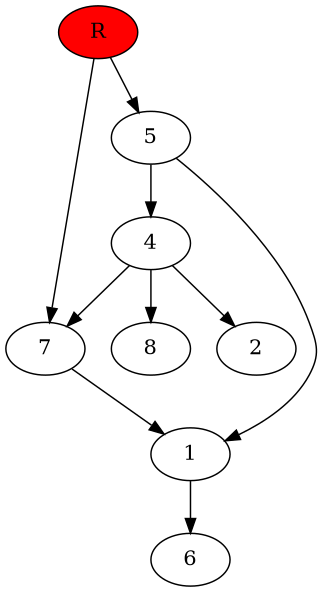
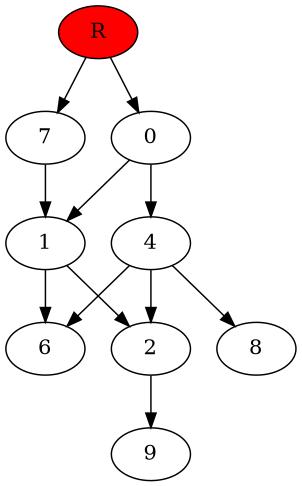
node "5": label "5" -> "0"
edge "1" -> "2": added
edge "4" -> "7": now "4" -> "6"
node "9": added
